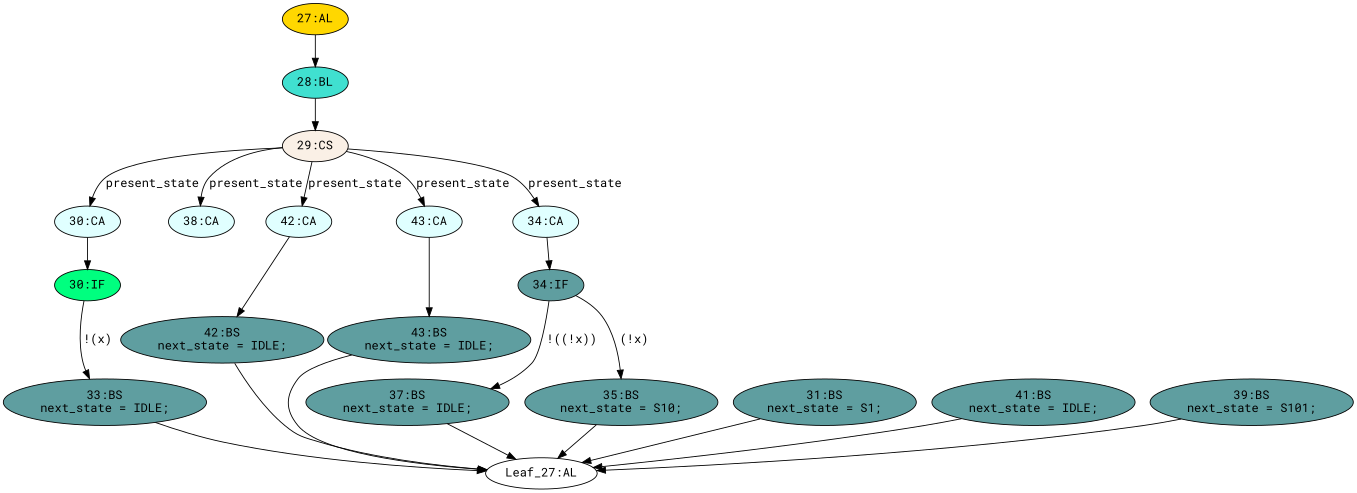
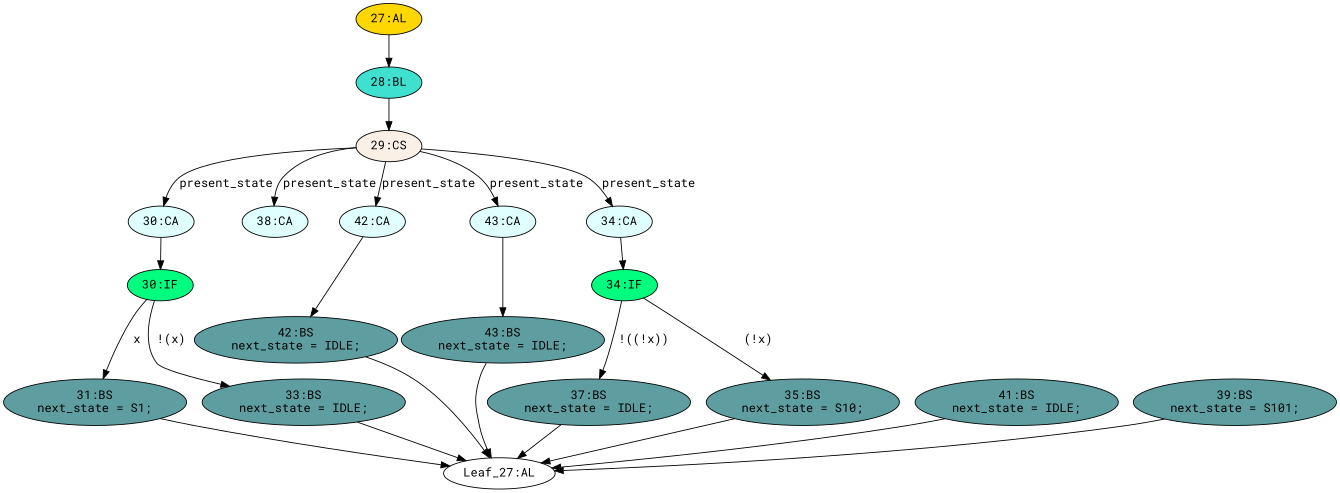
node "34:IF": fillcolor cadetblue -> springgreen
edge "30:IF" -> "31:BS next_state = S1;": added, label "x"
